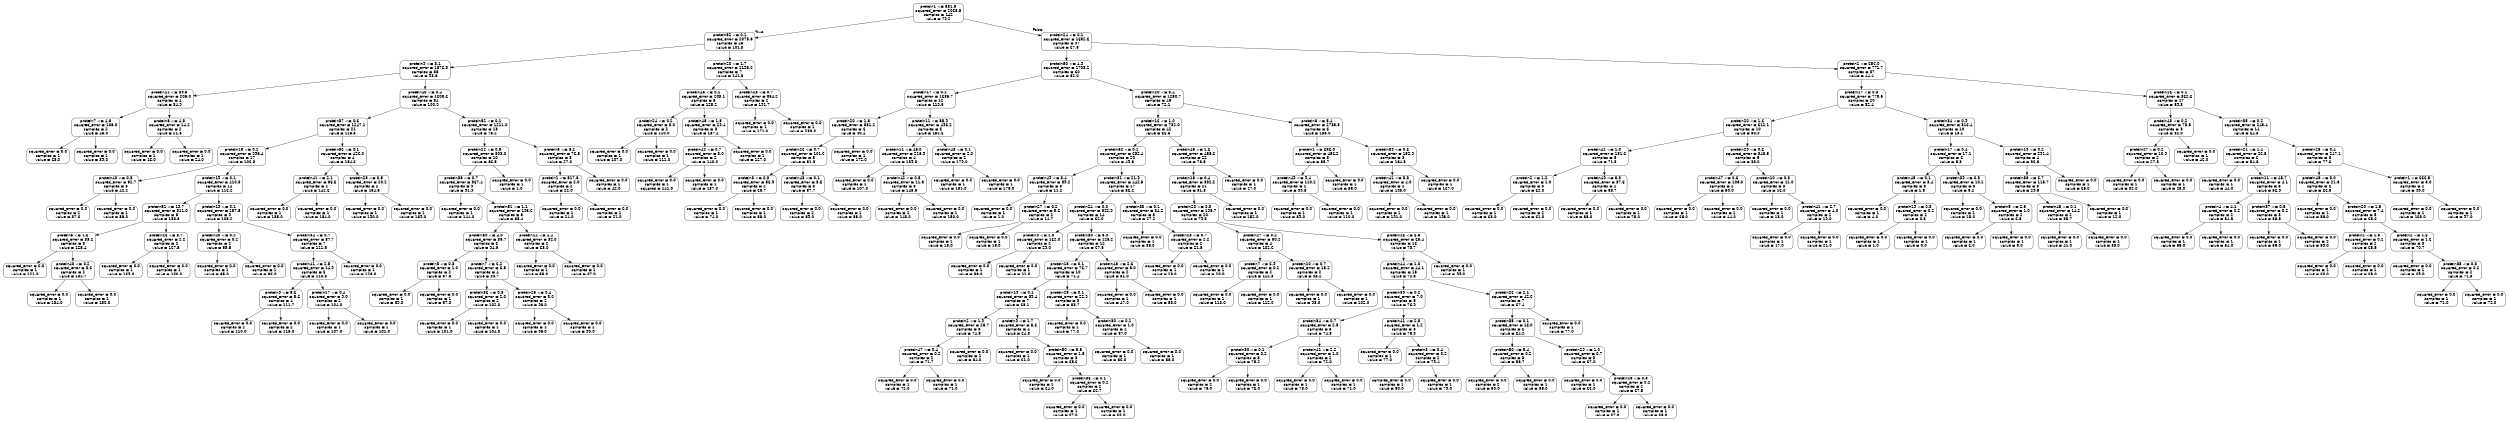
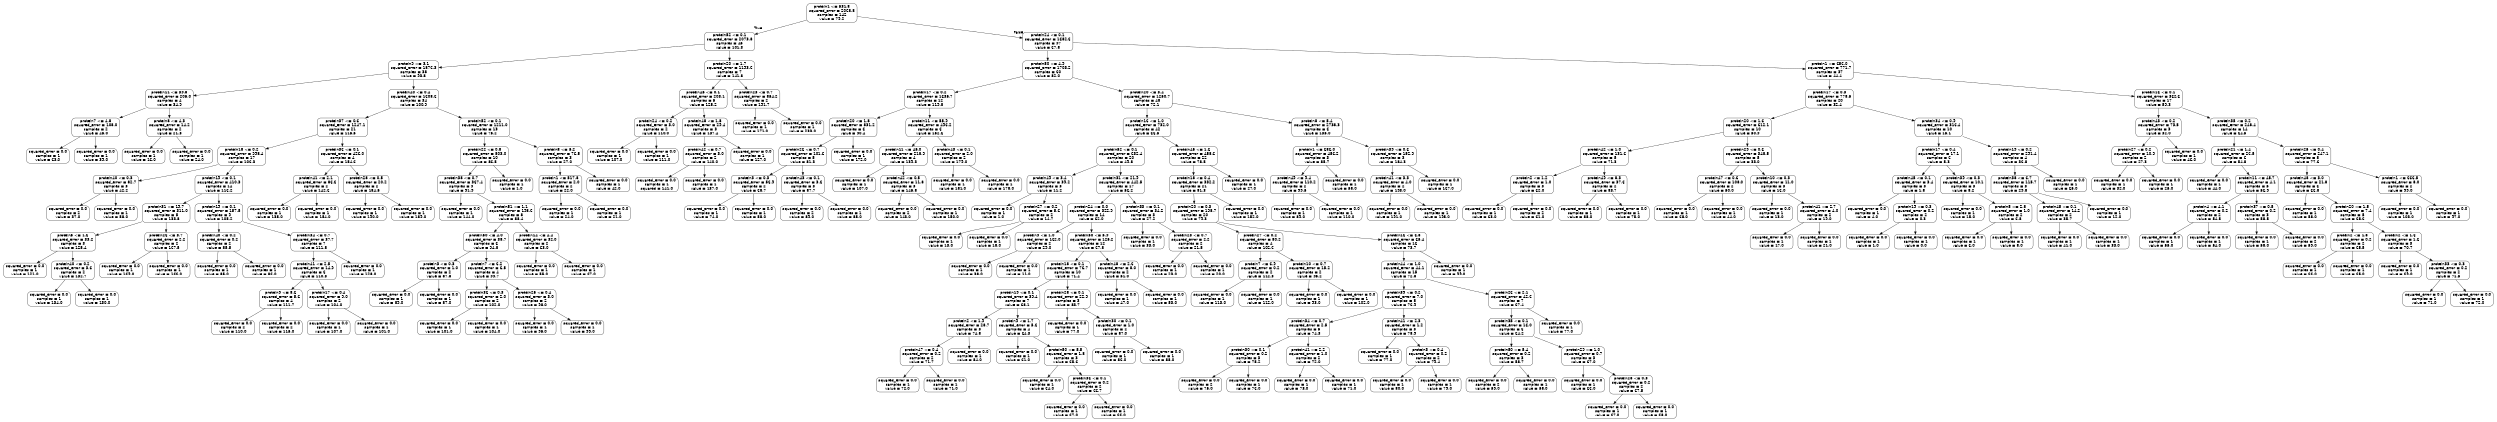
node "samples_error = 0.0 samples = 1 value = 80.0": label "samples_error = 0.0 samples = 1 value = 80.0" -> "squared_error = 0.0 samples = 1 value = 80.0"
